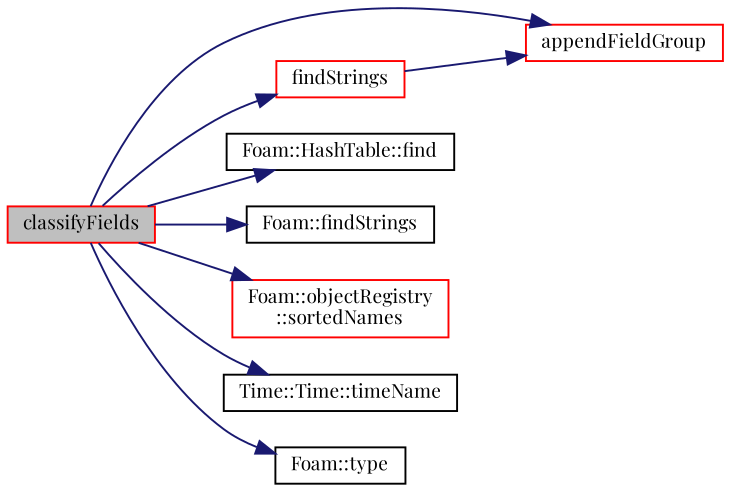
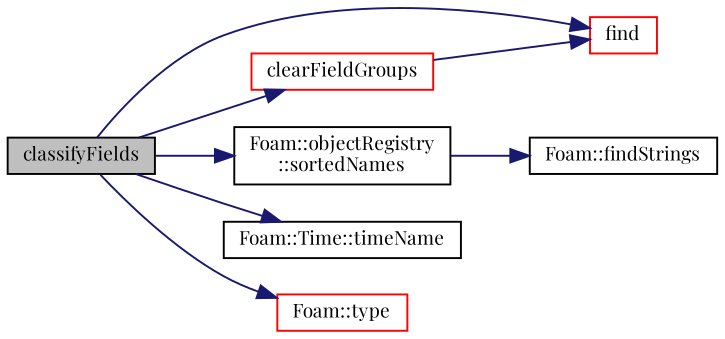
node "appendFieldGroup": label "appendFieldGroup" -> "find"
node "findStrings": label "findStrings" -> "clearFieldGroups"
node "Foam::HashTable::find": removed
node "classifyFields": color red -> black
edge "classifyFields" -> "Foam::findStrings": now "Foam::objectRegistry ::sortedNames" -> "Foam::findStrings"
node "Foam::objectRegistry ::sortedNames": color red -> black
node "Time::Time::timeName": label "Time::Time::timeName" -> "Foam::Time::timeName"
node "Foam::type": color black -> red
